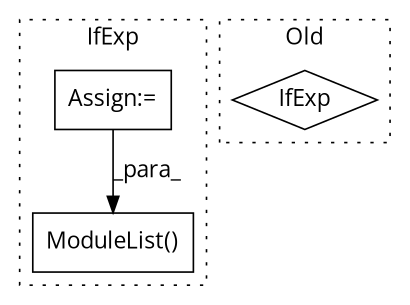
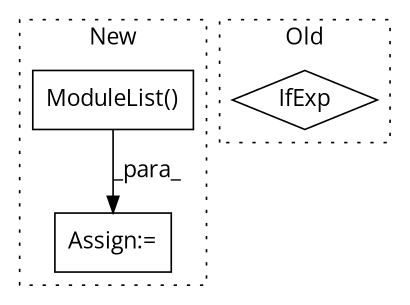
cluster "IfExp": label "IfExp" -> "New"
edge "Assign:=" -> "ModuleList()": reversed
